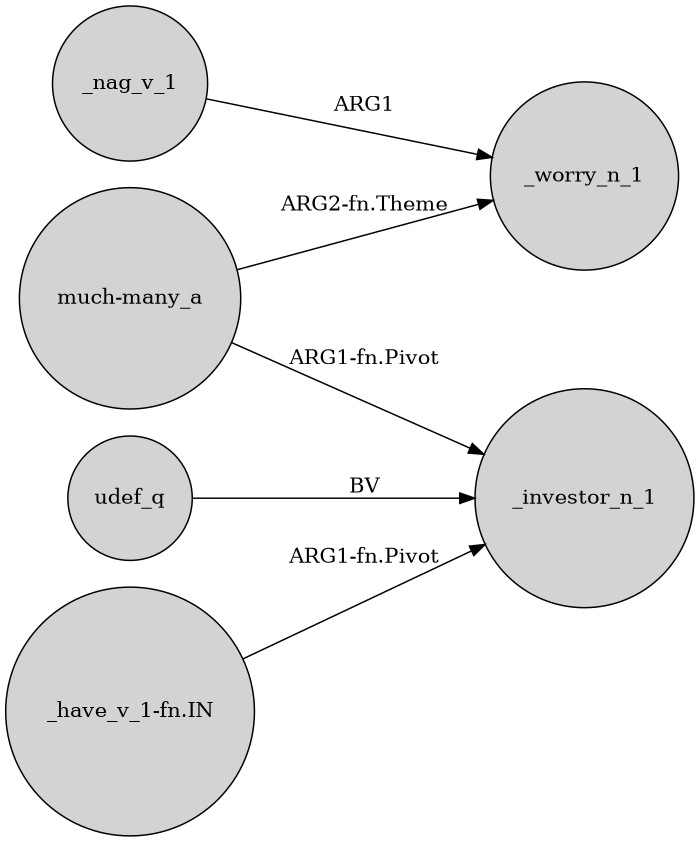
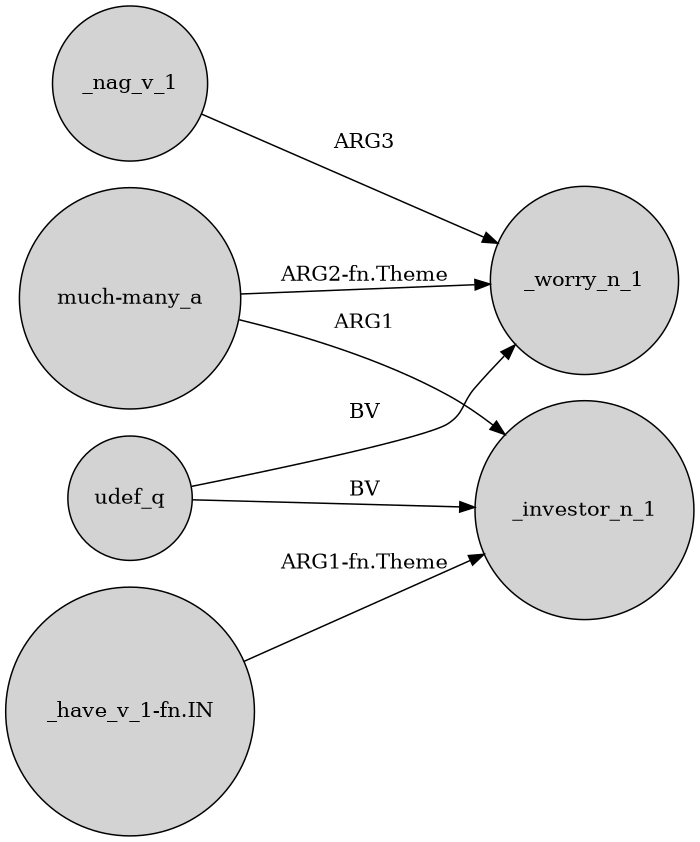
edge "_nag_v_1" -> "_worry_n_1": label "ARG1" -> "ARG3"
edge "much-many_a" -> "_investor_n_1": label "ARG1-fn.Pivot" -> "ARG1"
edge "udef_q" -> "_worry_n_1": added, label "BV"
edge "_have_v_1-fn.IN" -> "_investor_n_1": label "ARG1-fn.Pivot" -> "ARG1-fn.Theme"
